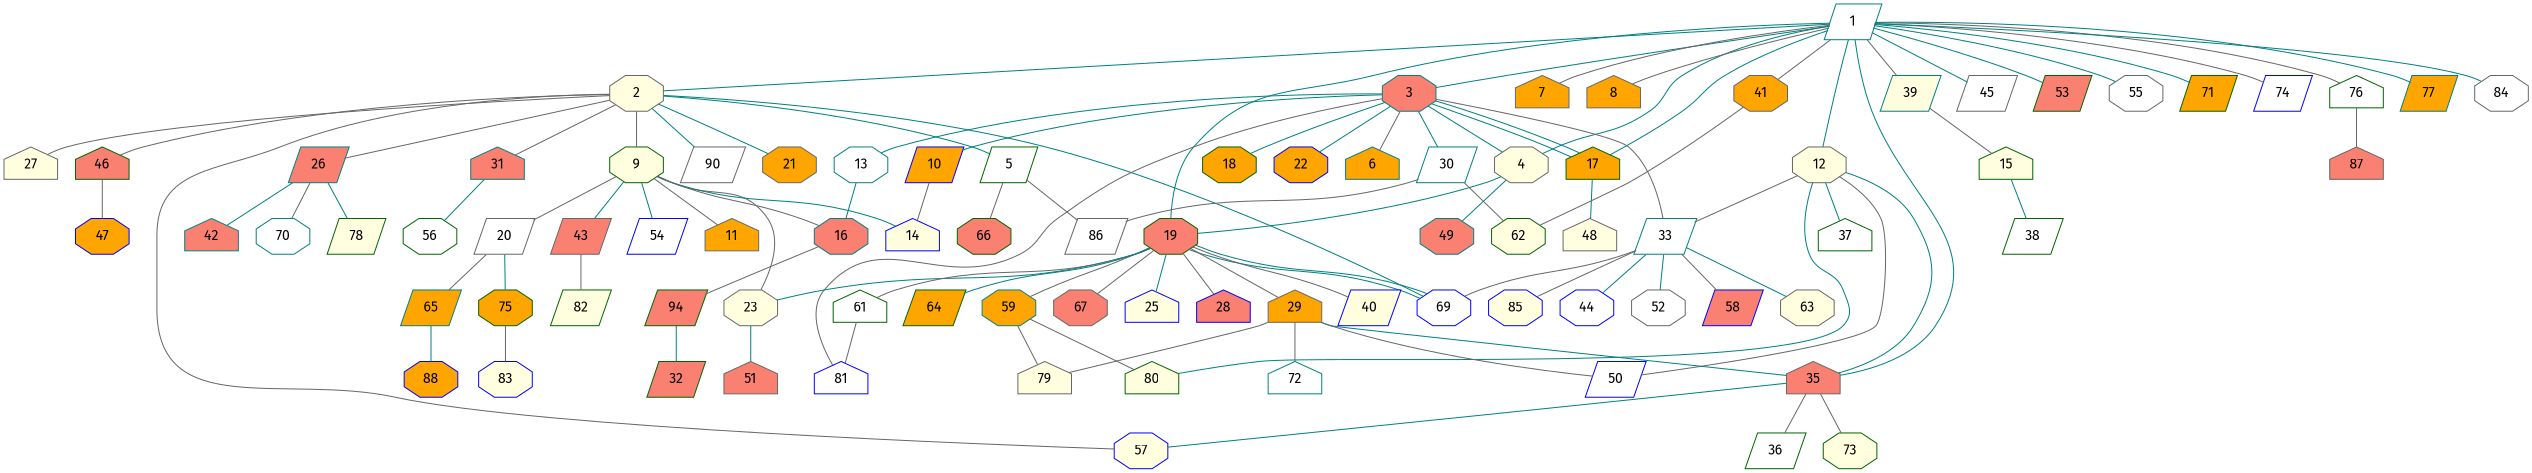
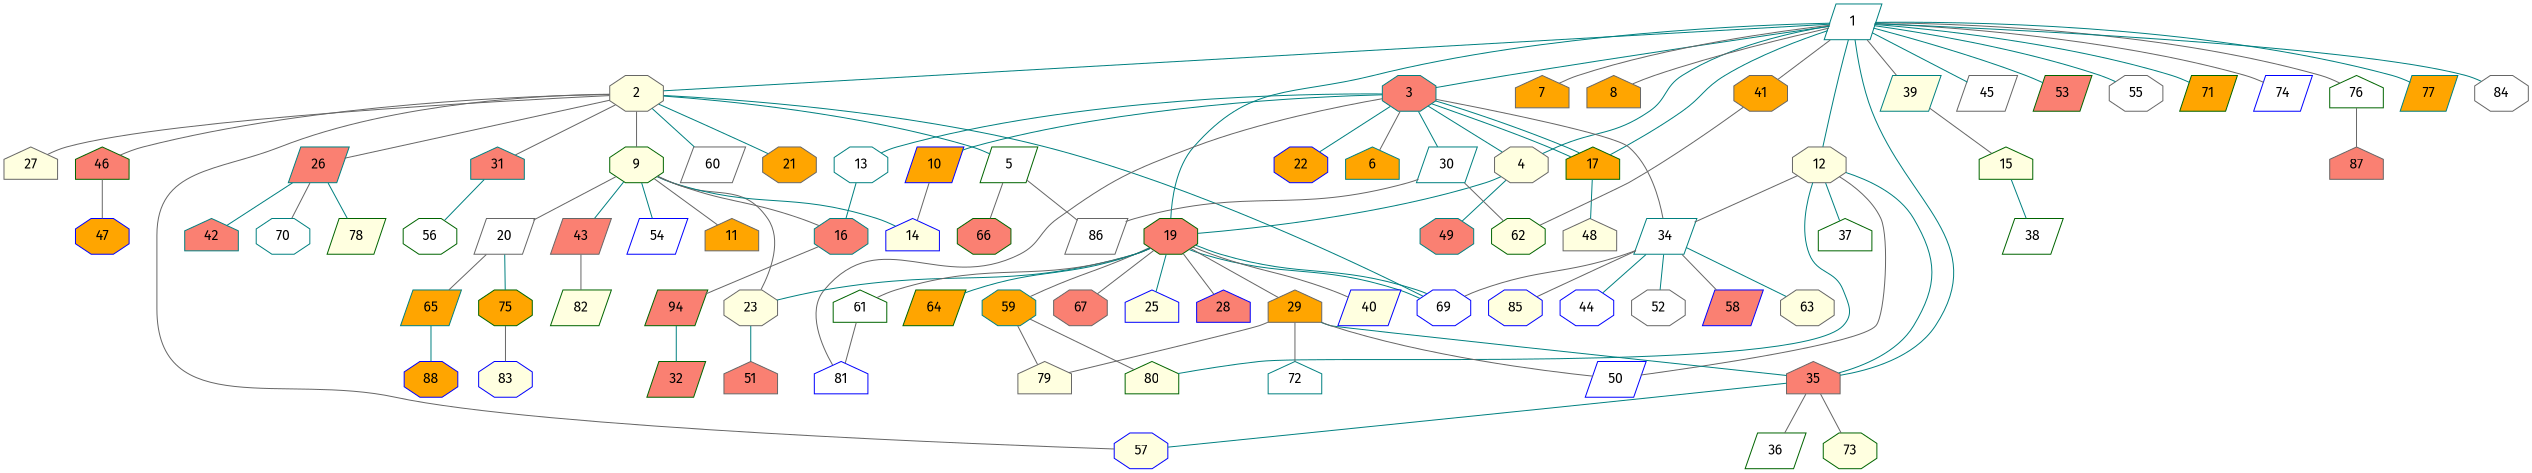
node "90": label "90" -> "60"
node "18": removed
node "33": label "33" -> "34"
